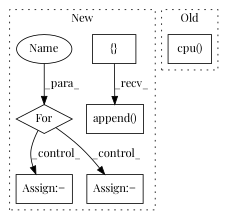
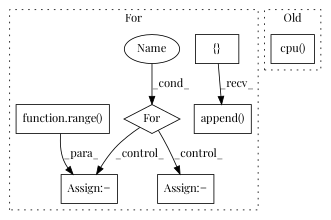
cluster "New": label "New" -> "For"
edge "Name" -> "For": label "_para_" -> "_cond_"
node "function.range()": added
